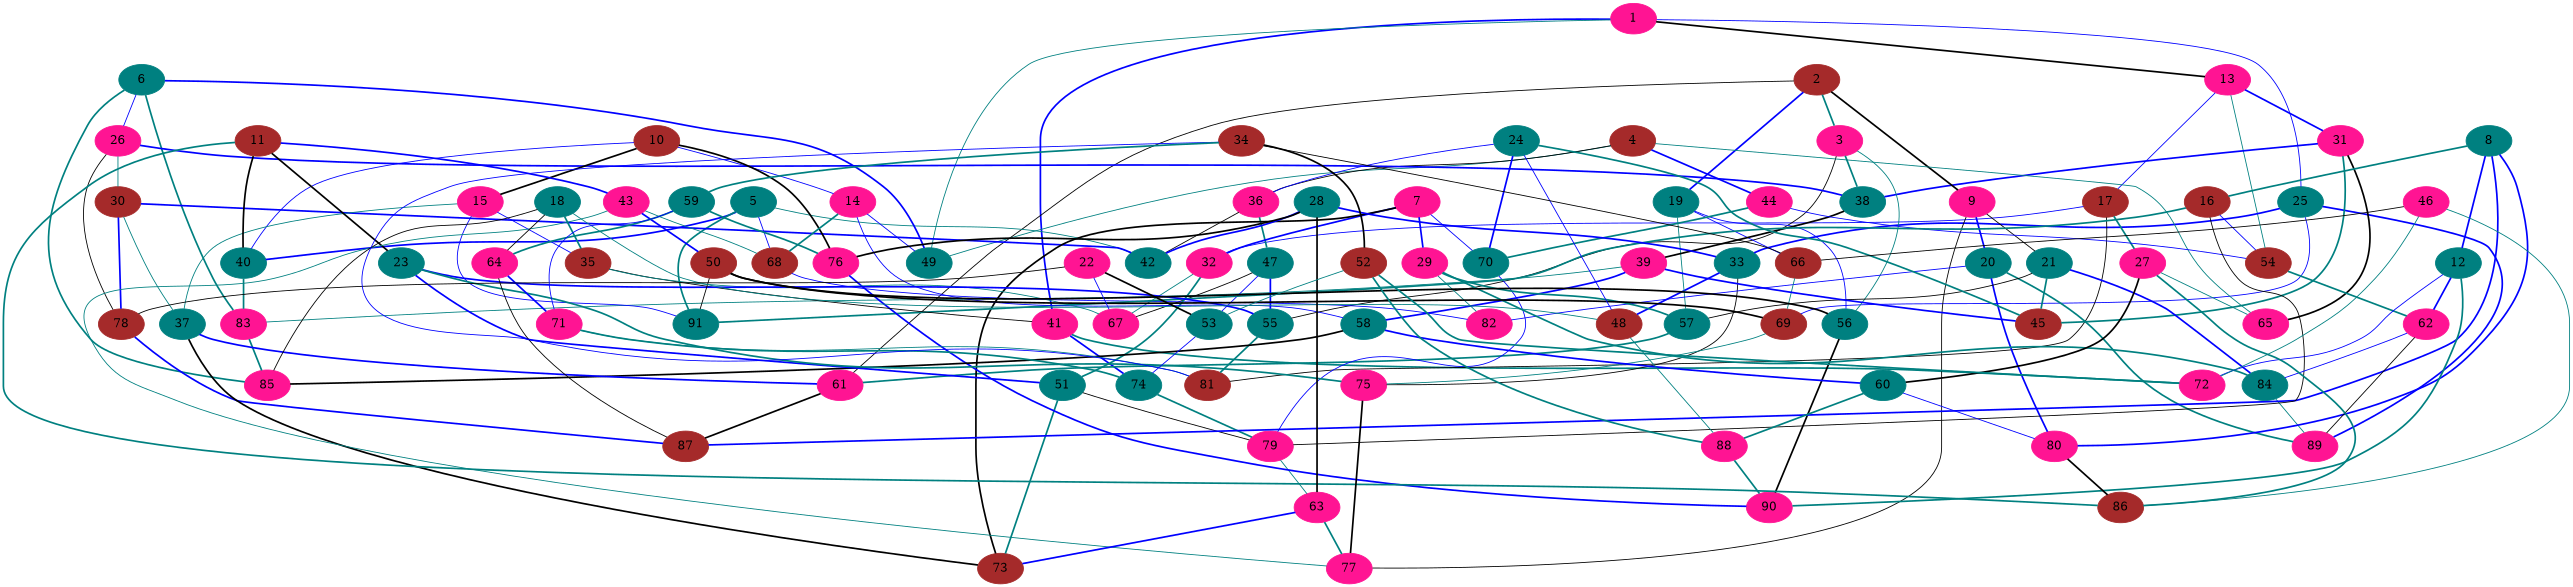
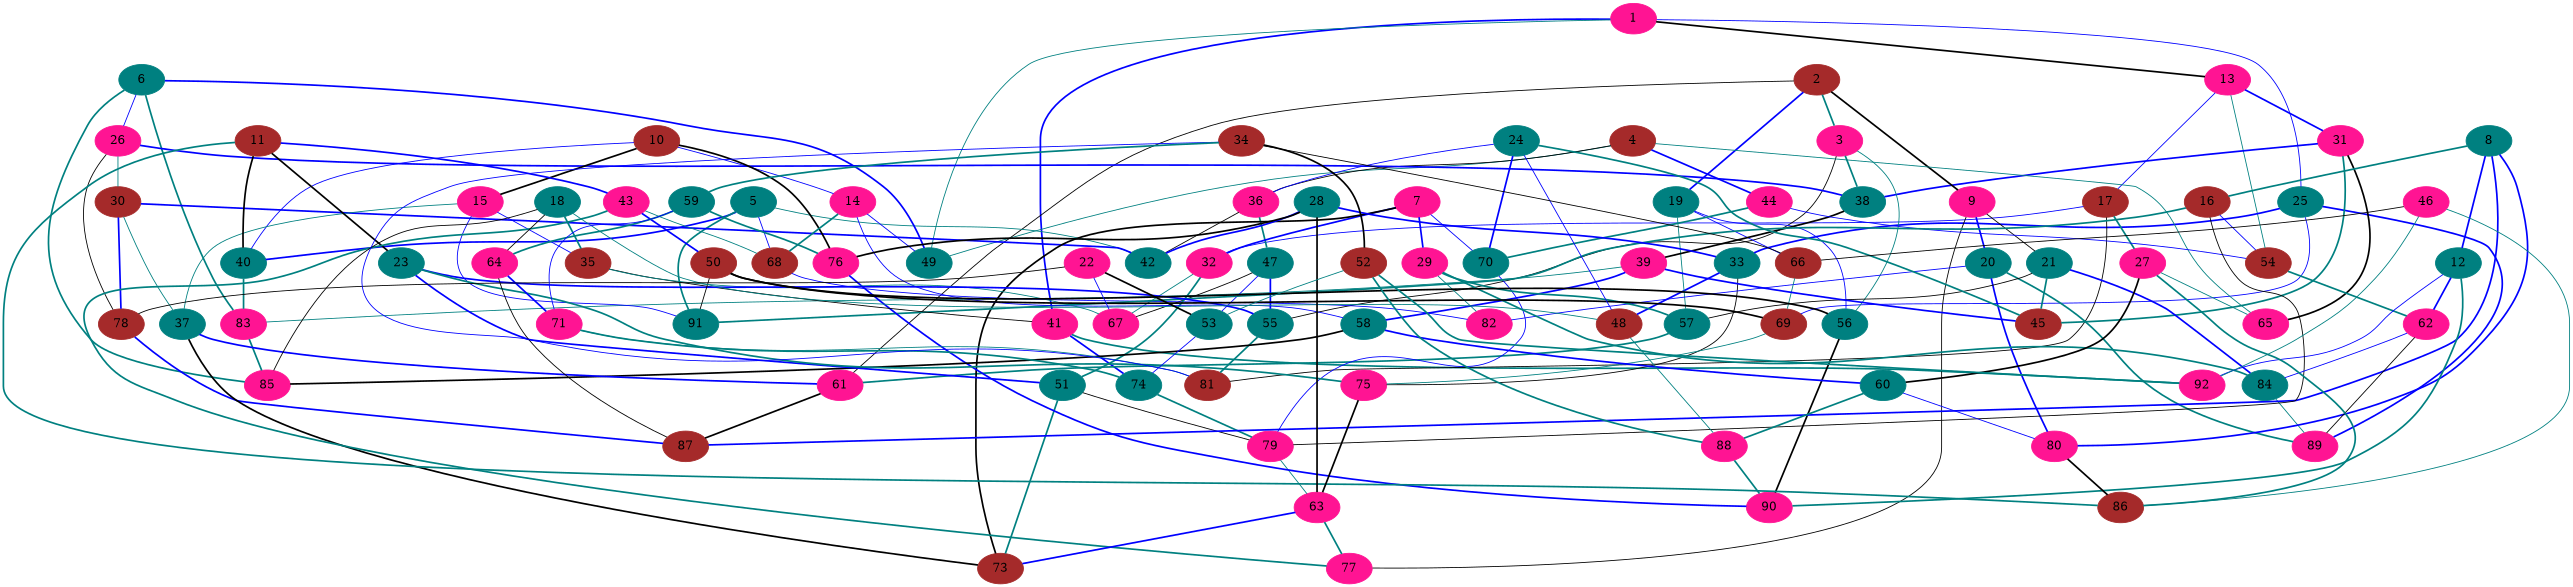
node "72": label "72" -> "92"
edge "43" -- "77": style solid -> bold
edge "75" -- "77": now "75" -- "63"
